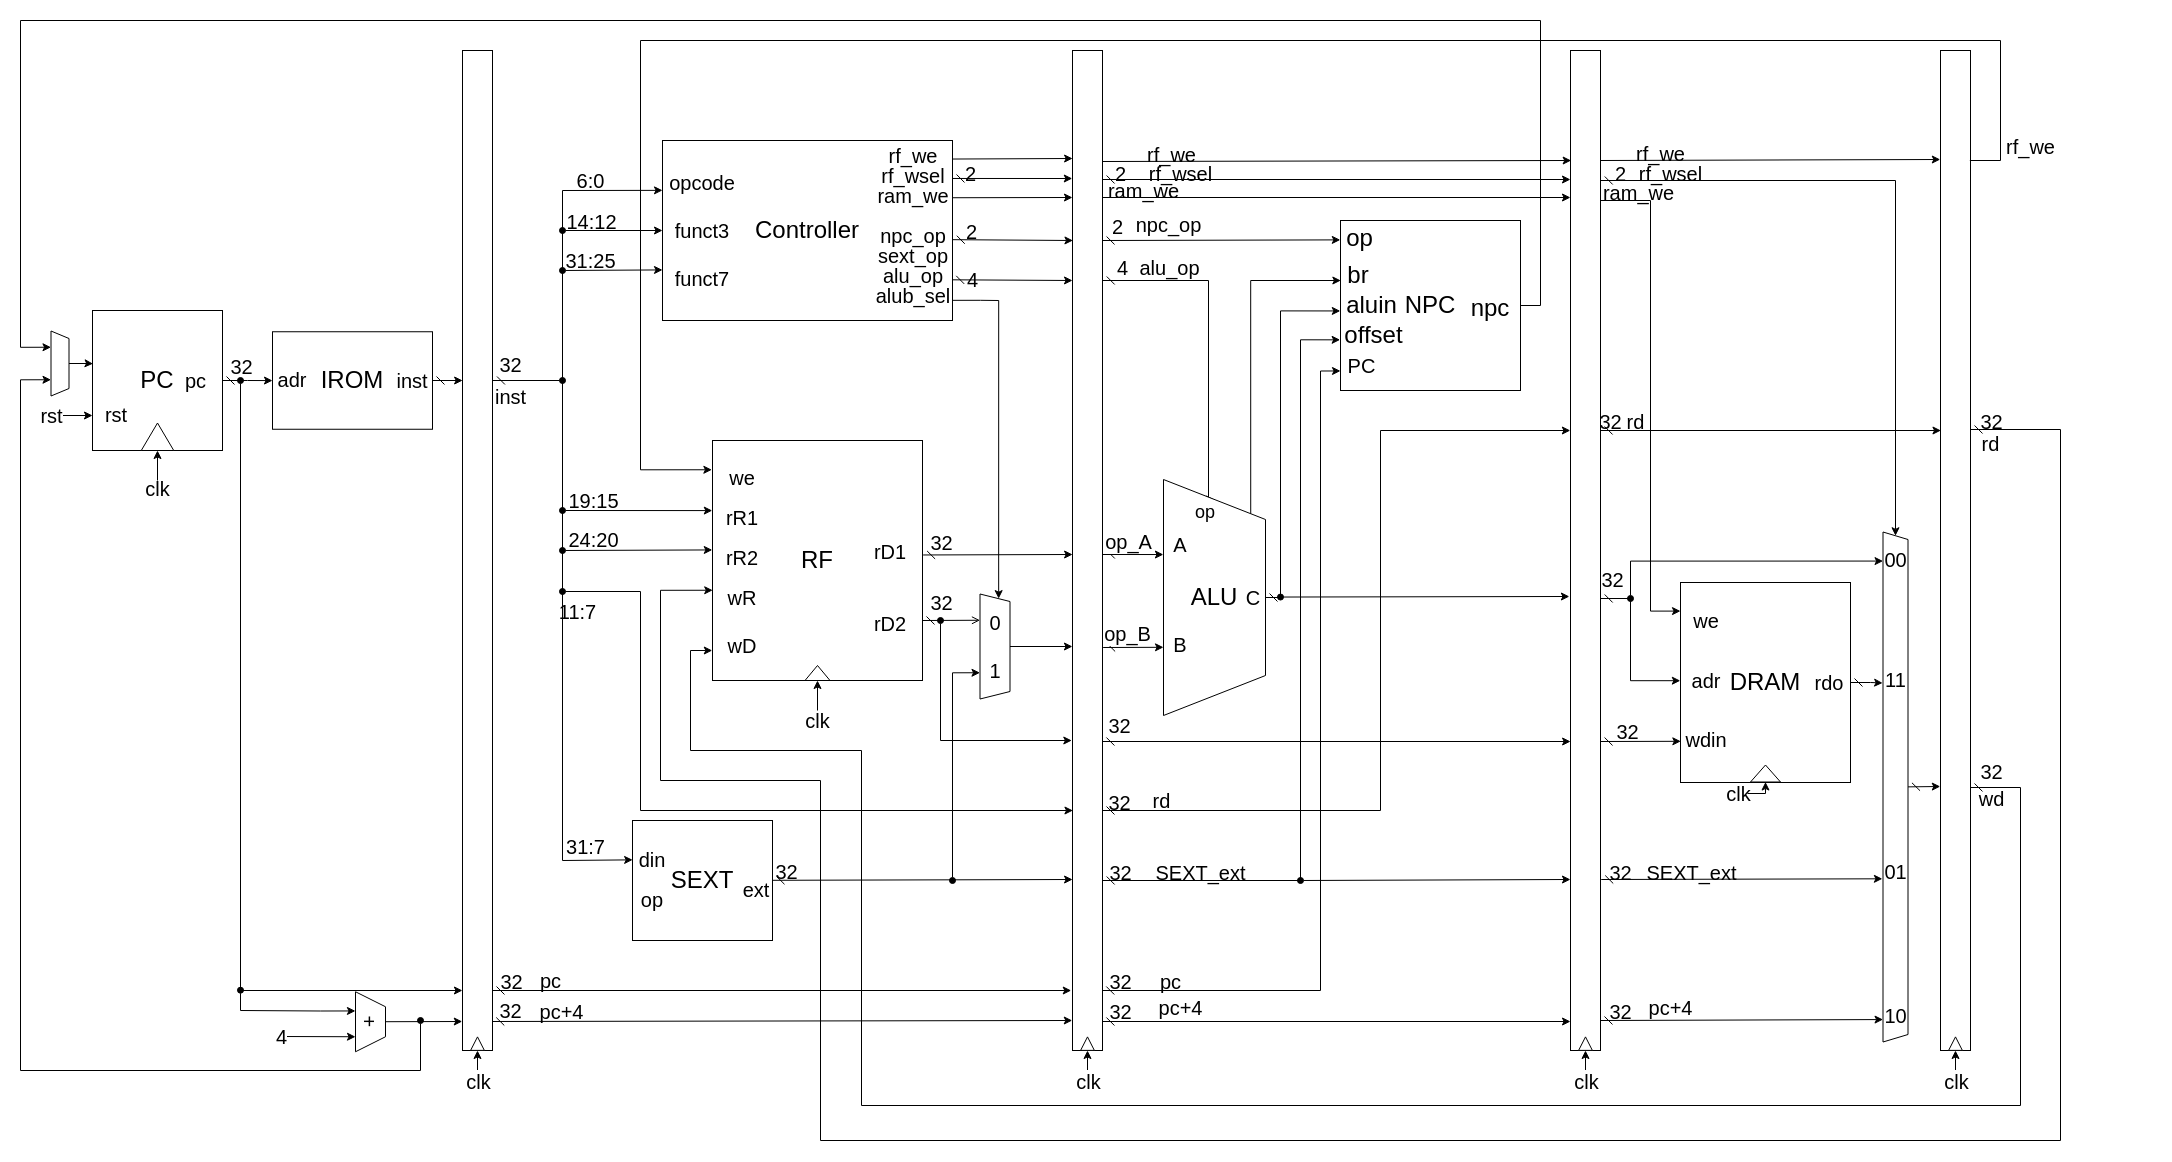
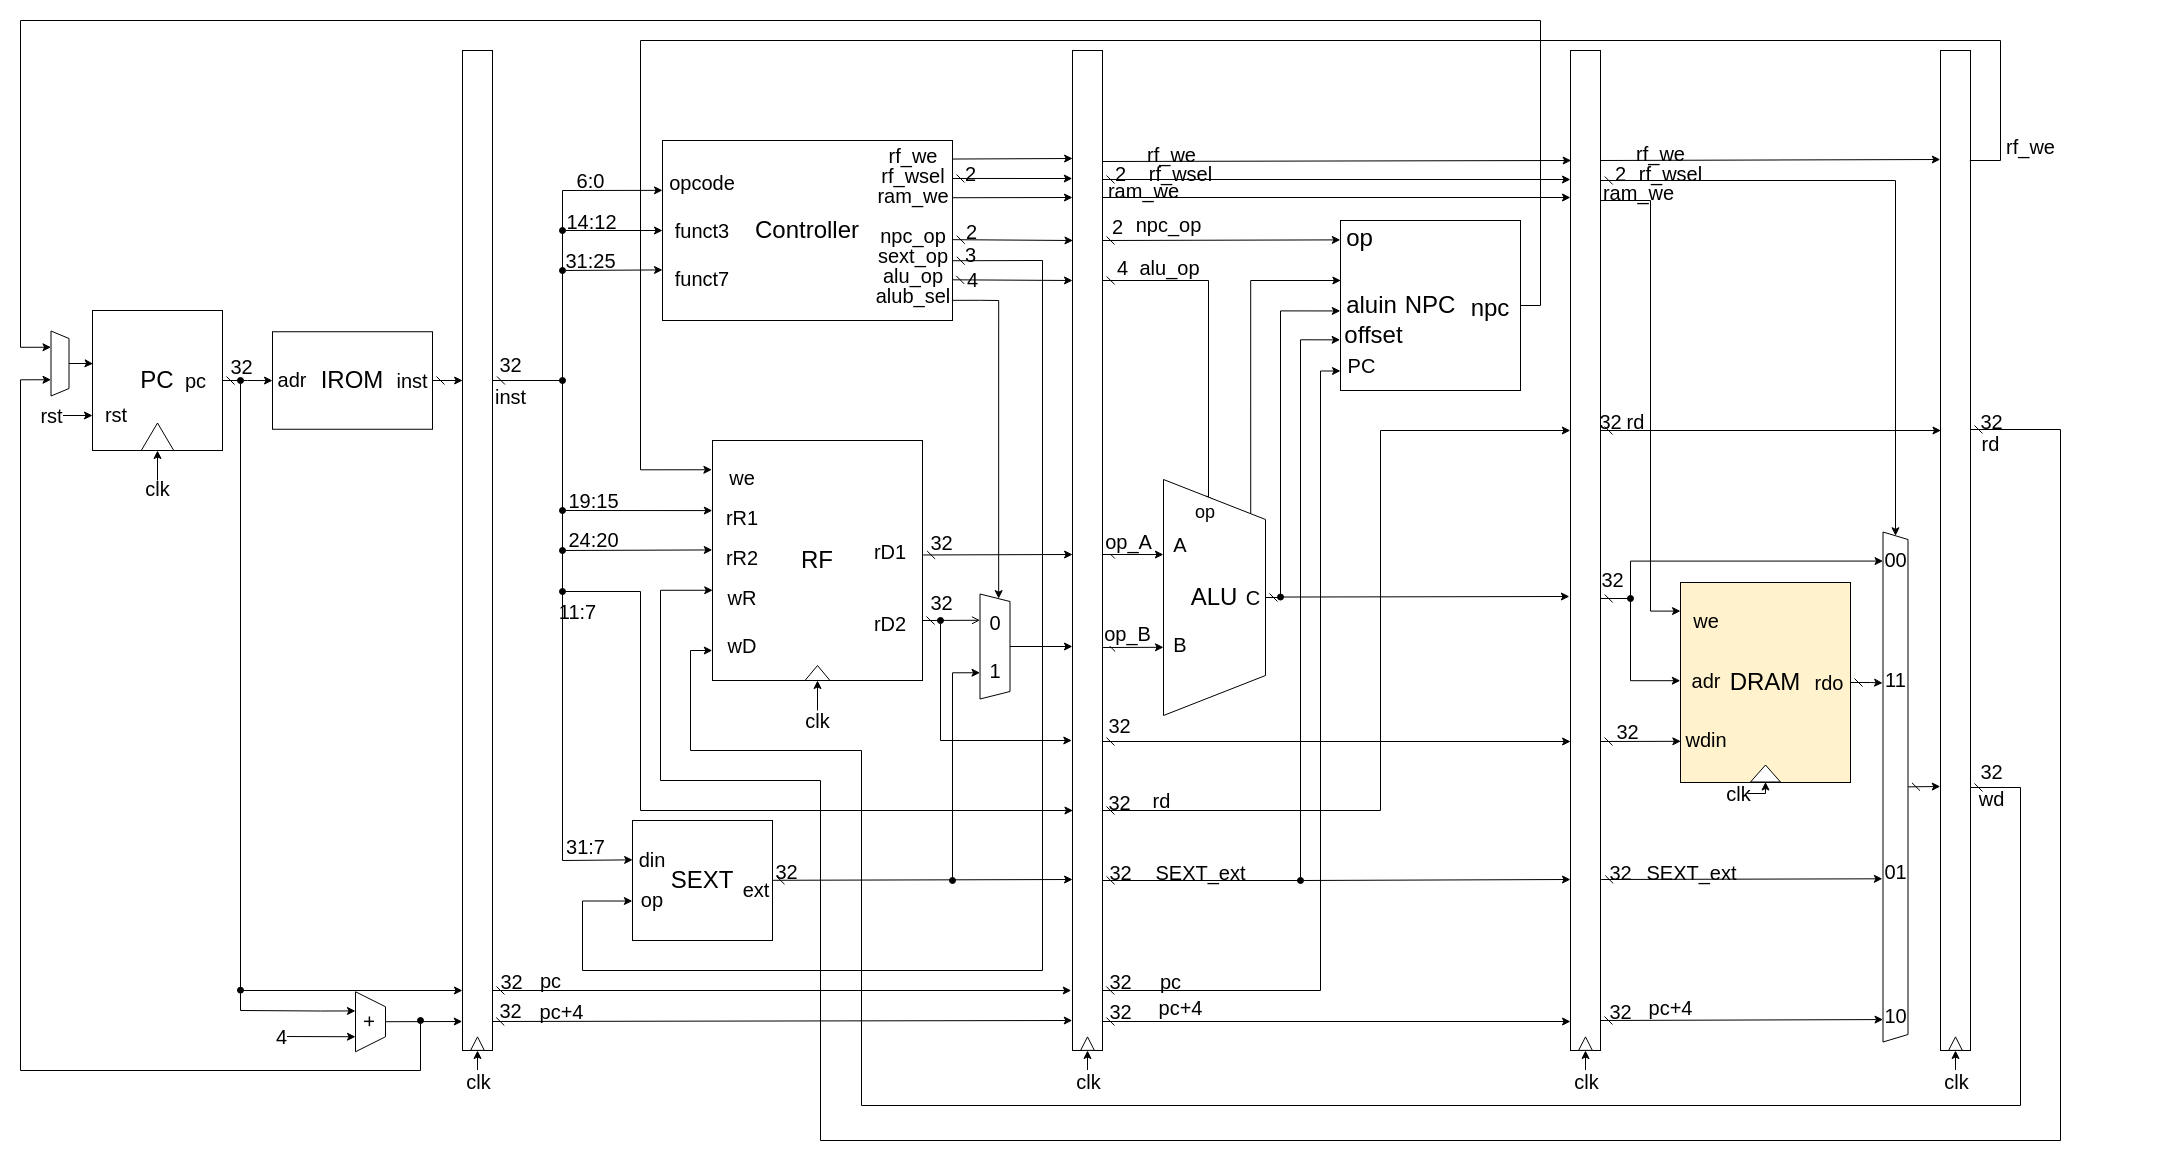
node "br": removed
node "DRAM": fillcolor #ffffff -> #fff2cc
edge "Controller" -- "SEXT": added, label "3"
